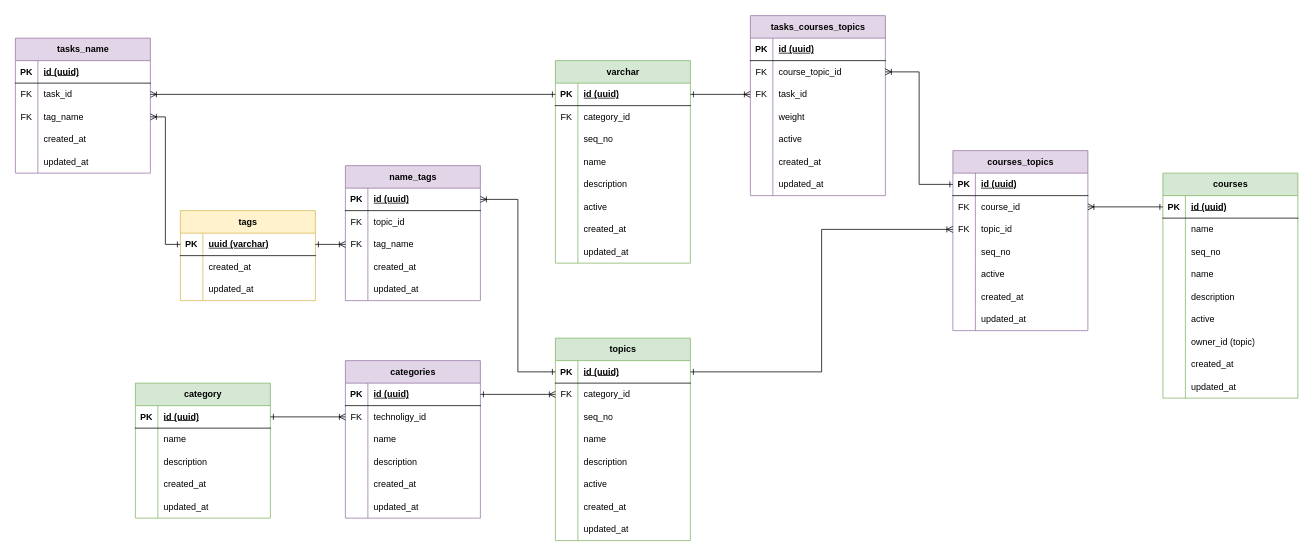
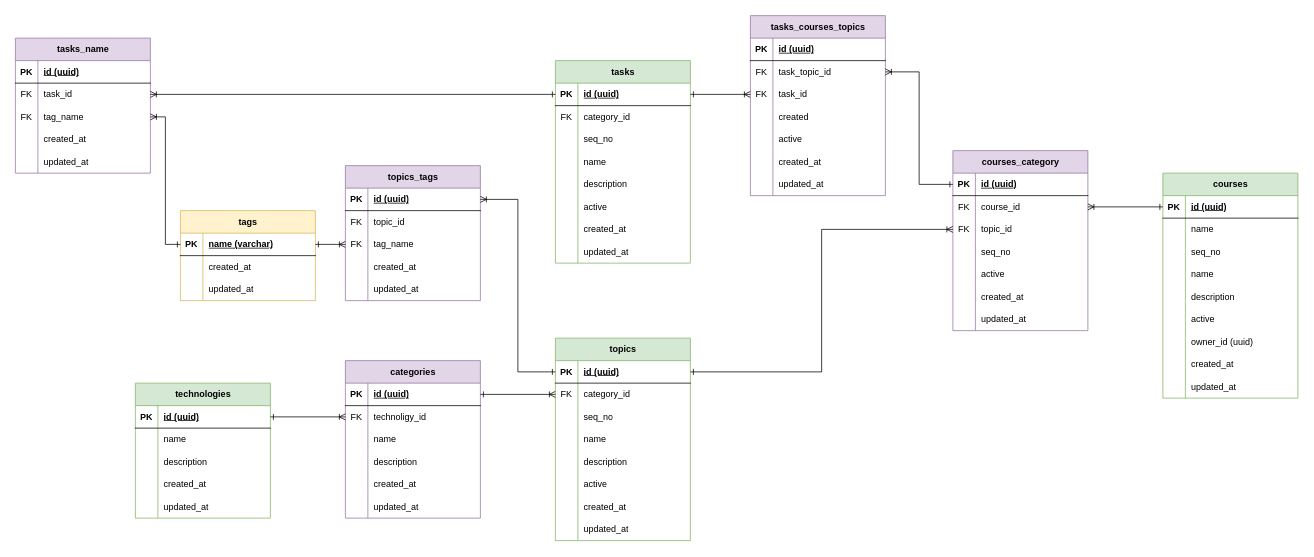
node "varchar": label "varchar" -> "tasks"
node "course_topic_id": label "course_topic_id" -> "task_topic_id"
node "weight": label "weight" -> "created"
node "courses_topics": label "courses_topics" -> "courses_category"
node "name_tags": label "name_tags" -> "topics_tags"
node "uuid (varchar)": label "uuid (varchar)" -> "name (varchar)"
node "owner_id (topic)": label "owner_id (topic)" -> "owner_id (uuid)"
node "category": label "category" -> "technologies"
